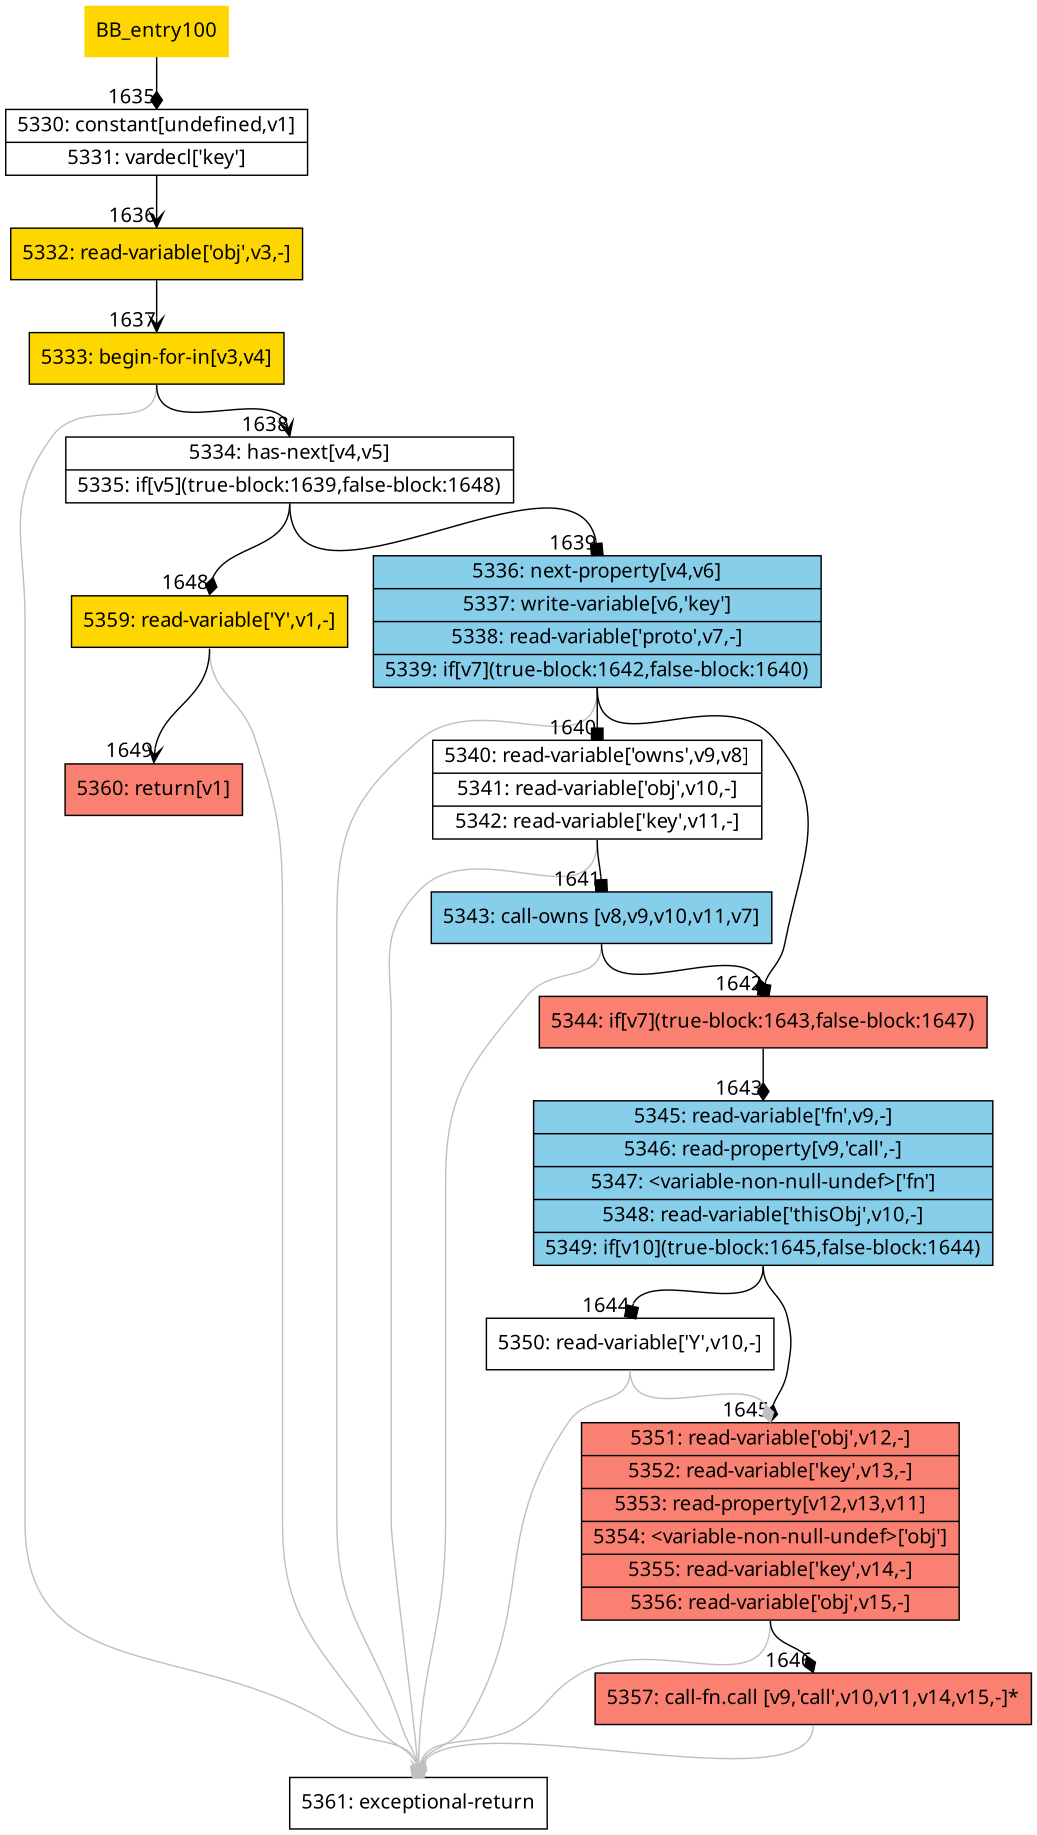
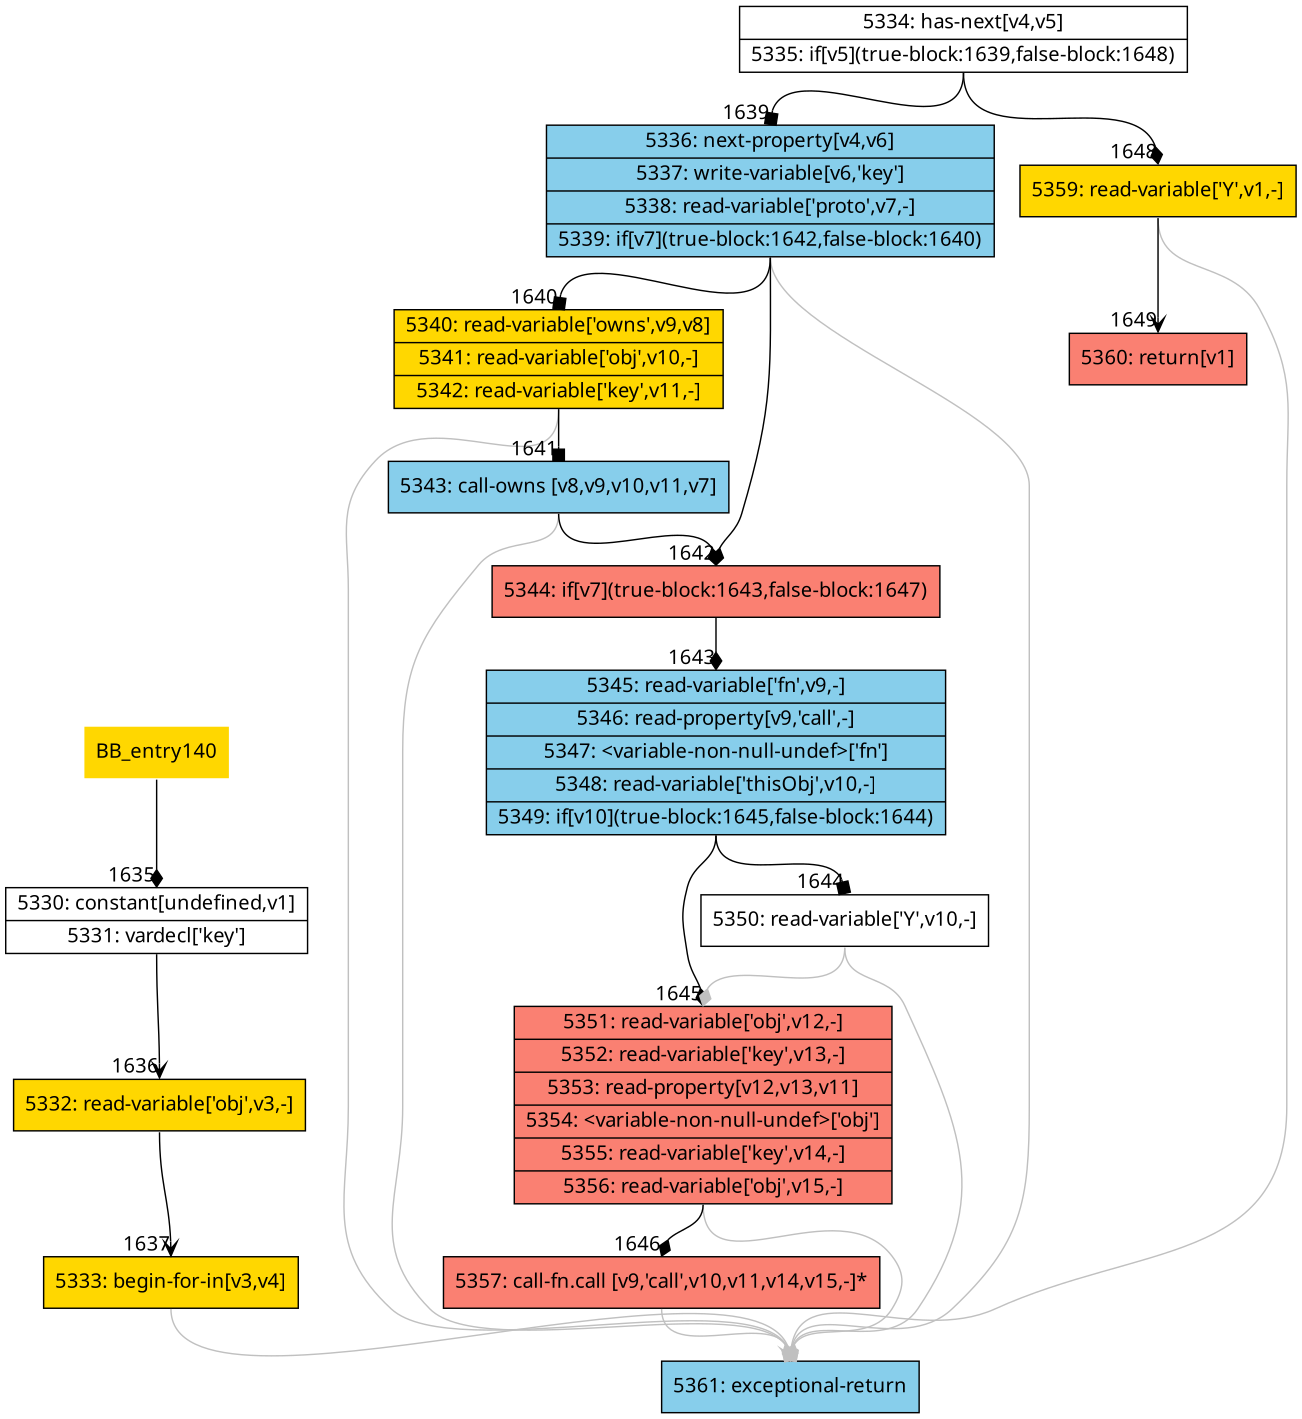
node "BB_entry100": label "BB_entry100" -> "BB_entry140"
edge "5333: begin-for-in[v3,v4]" -> "5334: has-next[v4,v5]": removed
edge "5336: next-property[v4,v6]" -> "5344: if[v7](true-block:1643,false-block:1647)": arrowhead box -> diamond
node "5340: read-variable['owns',v9,v8]": fillcolor white -> gold
node "5361: exceptional-return": fillcolor white -> skyblue
